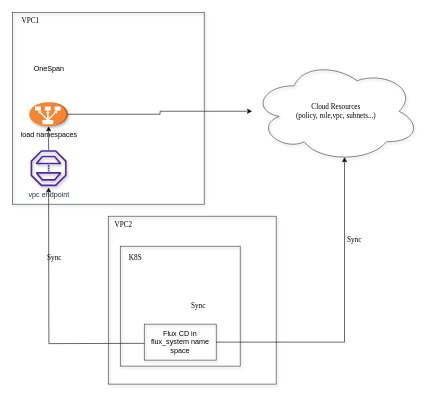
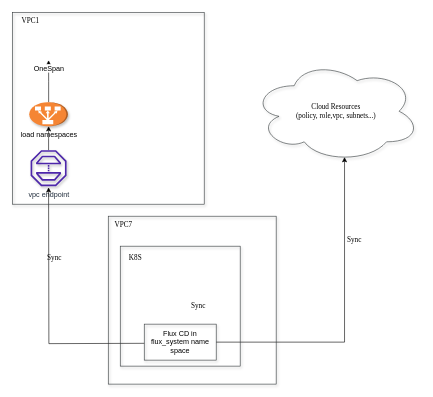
edge "load namespaces" -> "Cloud Resources (policy, role,vpc, subnets...)": now "load namespaces" -> "OneSpan"
node "VPC2": label "VPC2" -> "VPC7"
